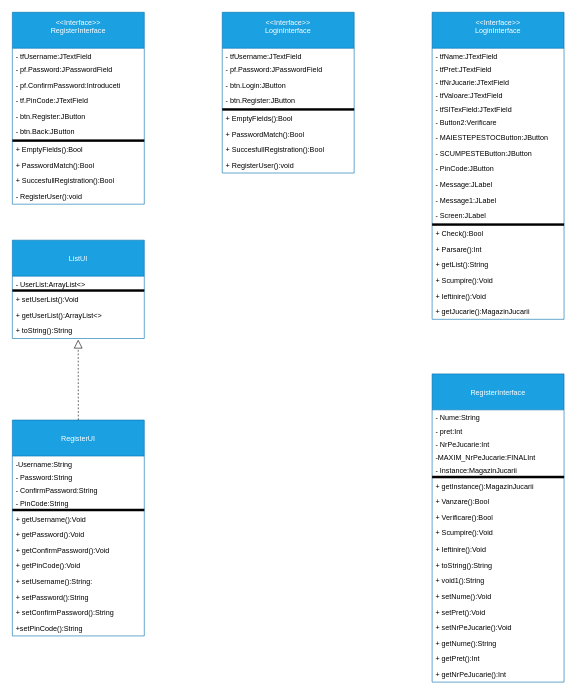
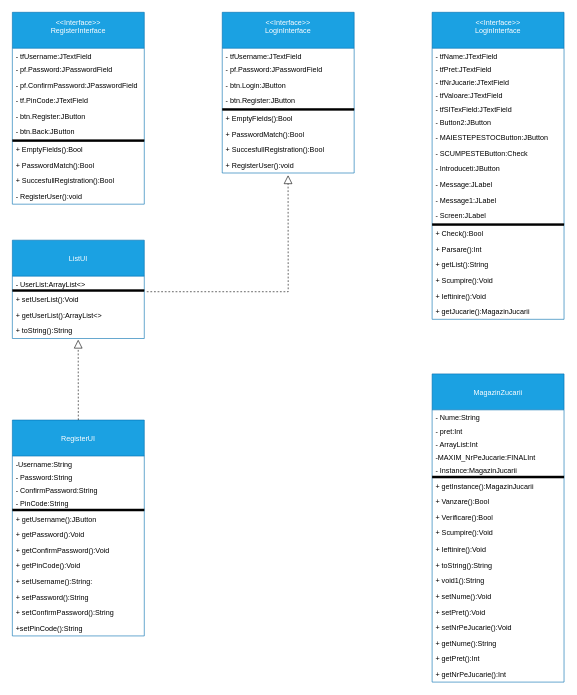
node "- pf.ConfirmPassword:Introduceti": label "- pf.ConfirmPassword:Introduceti" -> "- pf.ConfirmPassword:JPasswordField"
node "- Button2:Verificare": label "- Button2:Verificare" -> "- Button2:JButton"
node "- SCUMPESTEButton:JButton": label "- SCUMPESTEButton:JButton" -> "- SCUMPESTEButton:Check"
node "- PinCode:JButton": label "- PinCode:JButton" -> "- Introduceti:JButton"
edge "+ setUserList():Void" -> "+ RegisterUser():void": added
node "RegisterInterface": label "RegisterInterface" -> "MagazinZucarii"
node "- NrPeJucarie:Int": label "- NrPeJucarie:Int" -> "- ArrayList:Int"
node "+ getUsername():Void": label "+ getUsername():Void" -> "+ getUsername():JButton"
